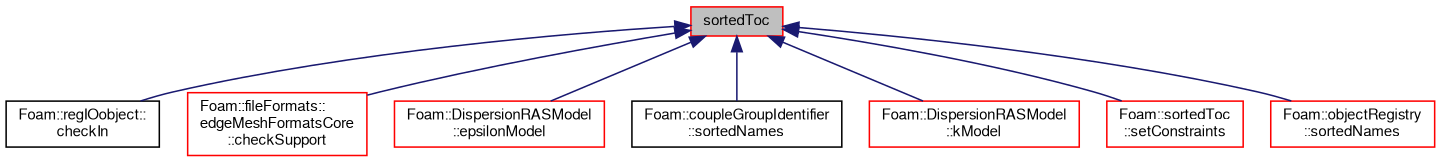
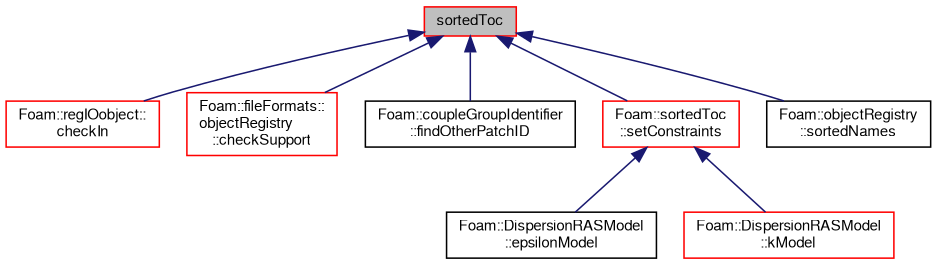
edge "Foam::DispersionRASModel ::epsilonModel" -> "sortedToc": now "Foam::DispersionRASModel ::epsilonModel" -> "Foam::sortedToc ::setConstraints"
edge "Foam::DispersionRASModel ::kModel" -> "sortedToc": now "Foam::DispersionRASModel ::kModel" -> "Foam::sortedToc ::setConstraints"
node "Foam::regIOobject:: checkIn": color black -> red
node "Foam::fileFormats:: edgeMeshFormatsCore ::checkSupport": label "Foam::fileFormats:: edgeMeshFormatsCore ::checkSupport" -> "Foam::fileFormats:: objectRegistry ::checkSupport"
node "Foam::DispersionRASModel ::epsilonModel": color red -> black
node "Foam::coupleGroupIdentifier ::sortedNames": label "Foam::coupleGroupIdentifier ::sortedNames" -> "Foam::coupleGroupIdentifier ::findOtherPatchID"
node "Foam::objectRegistry ::sortedNames": color red -> black
